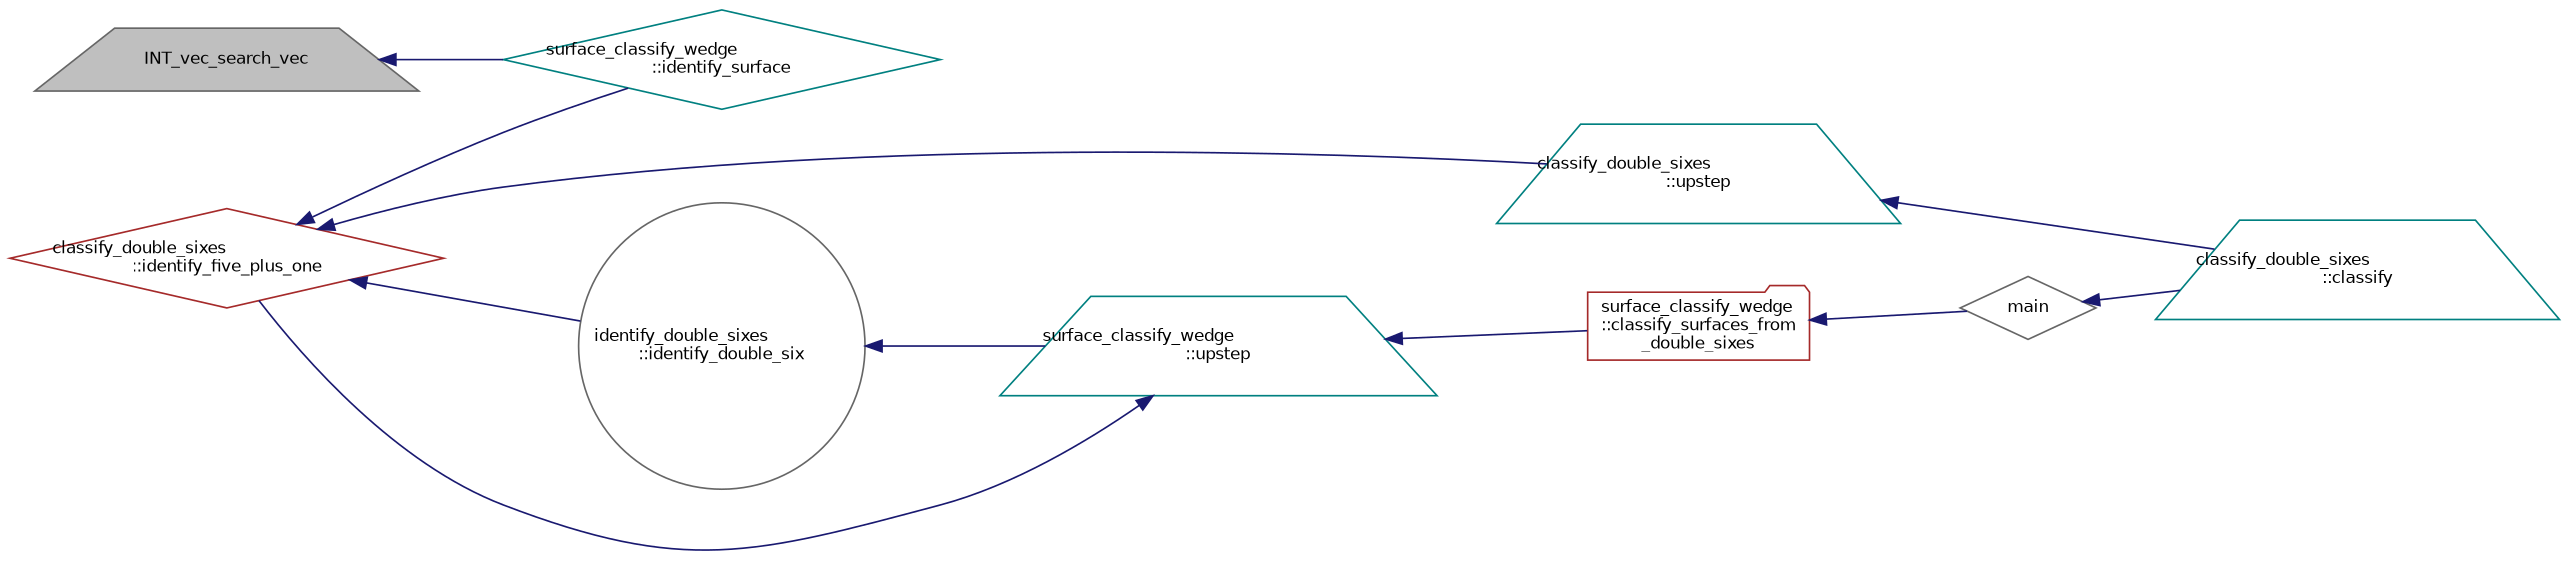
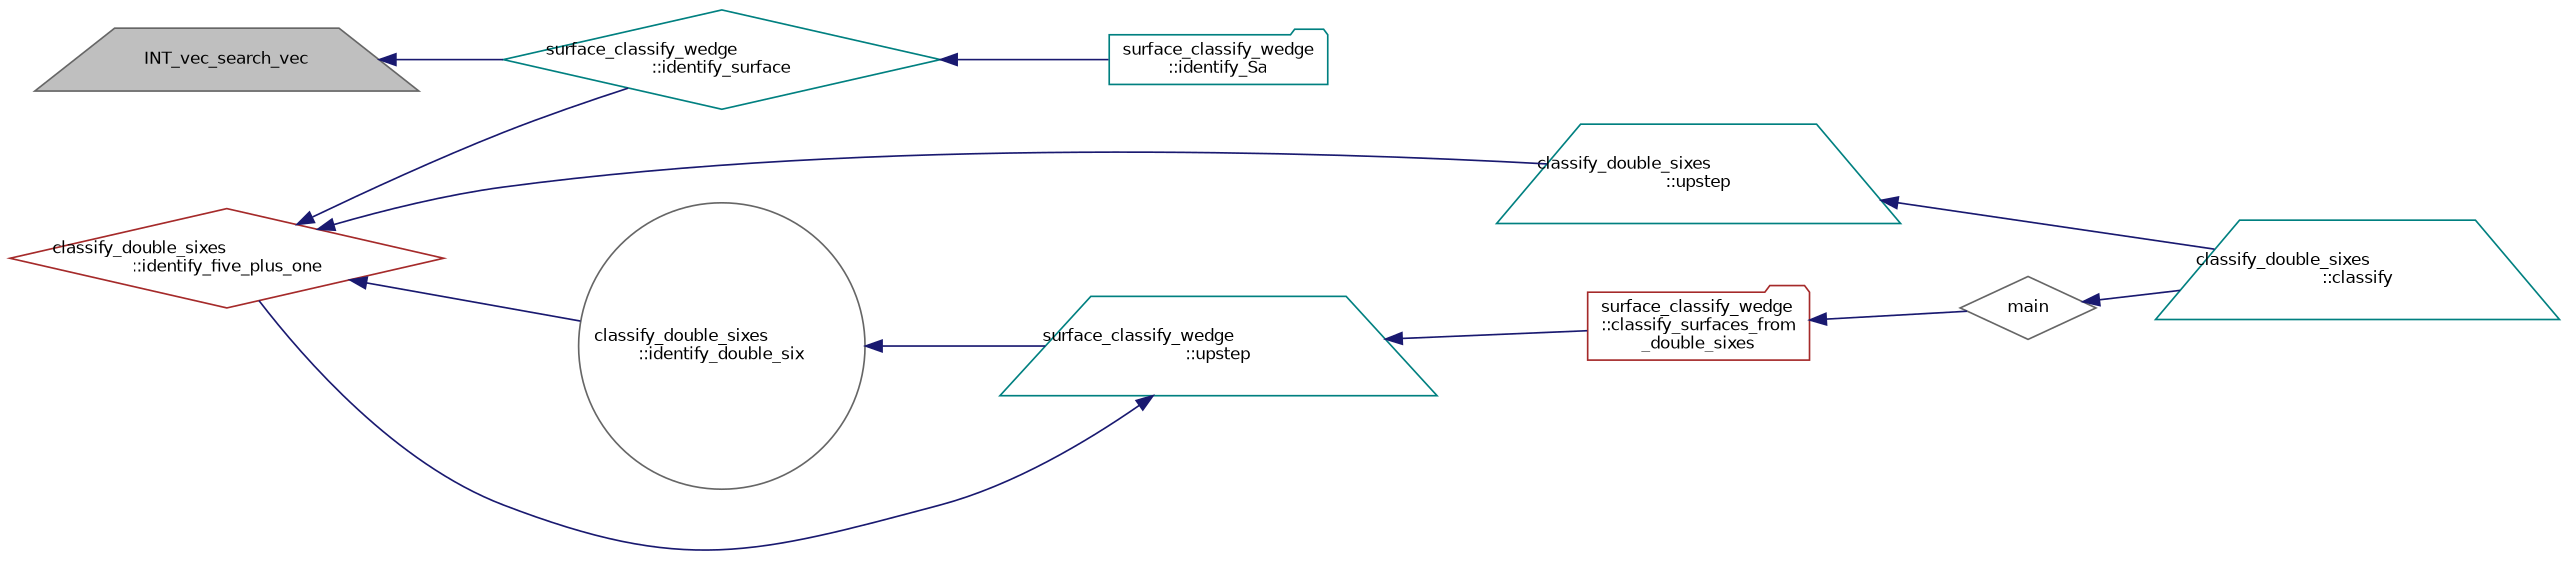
node "surface_classify_wedge ::identify_Sa": added
node "identify_double_sixes ::identify_double_six": label "identify_double_sixes ::identify_double_six" -> "classify_double_sixes ::identify_double_six"
